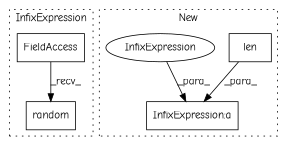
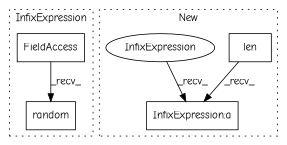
edge "InfixExpression" -> "InfixExpression:a": label "_para_" -> "_recv_"
edge "len" -> "InfixExpression:a": label "_para_" -> "_recv_"
